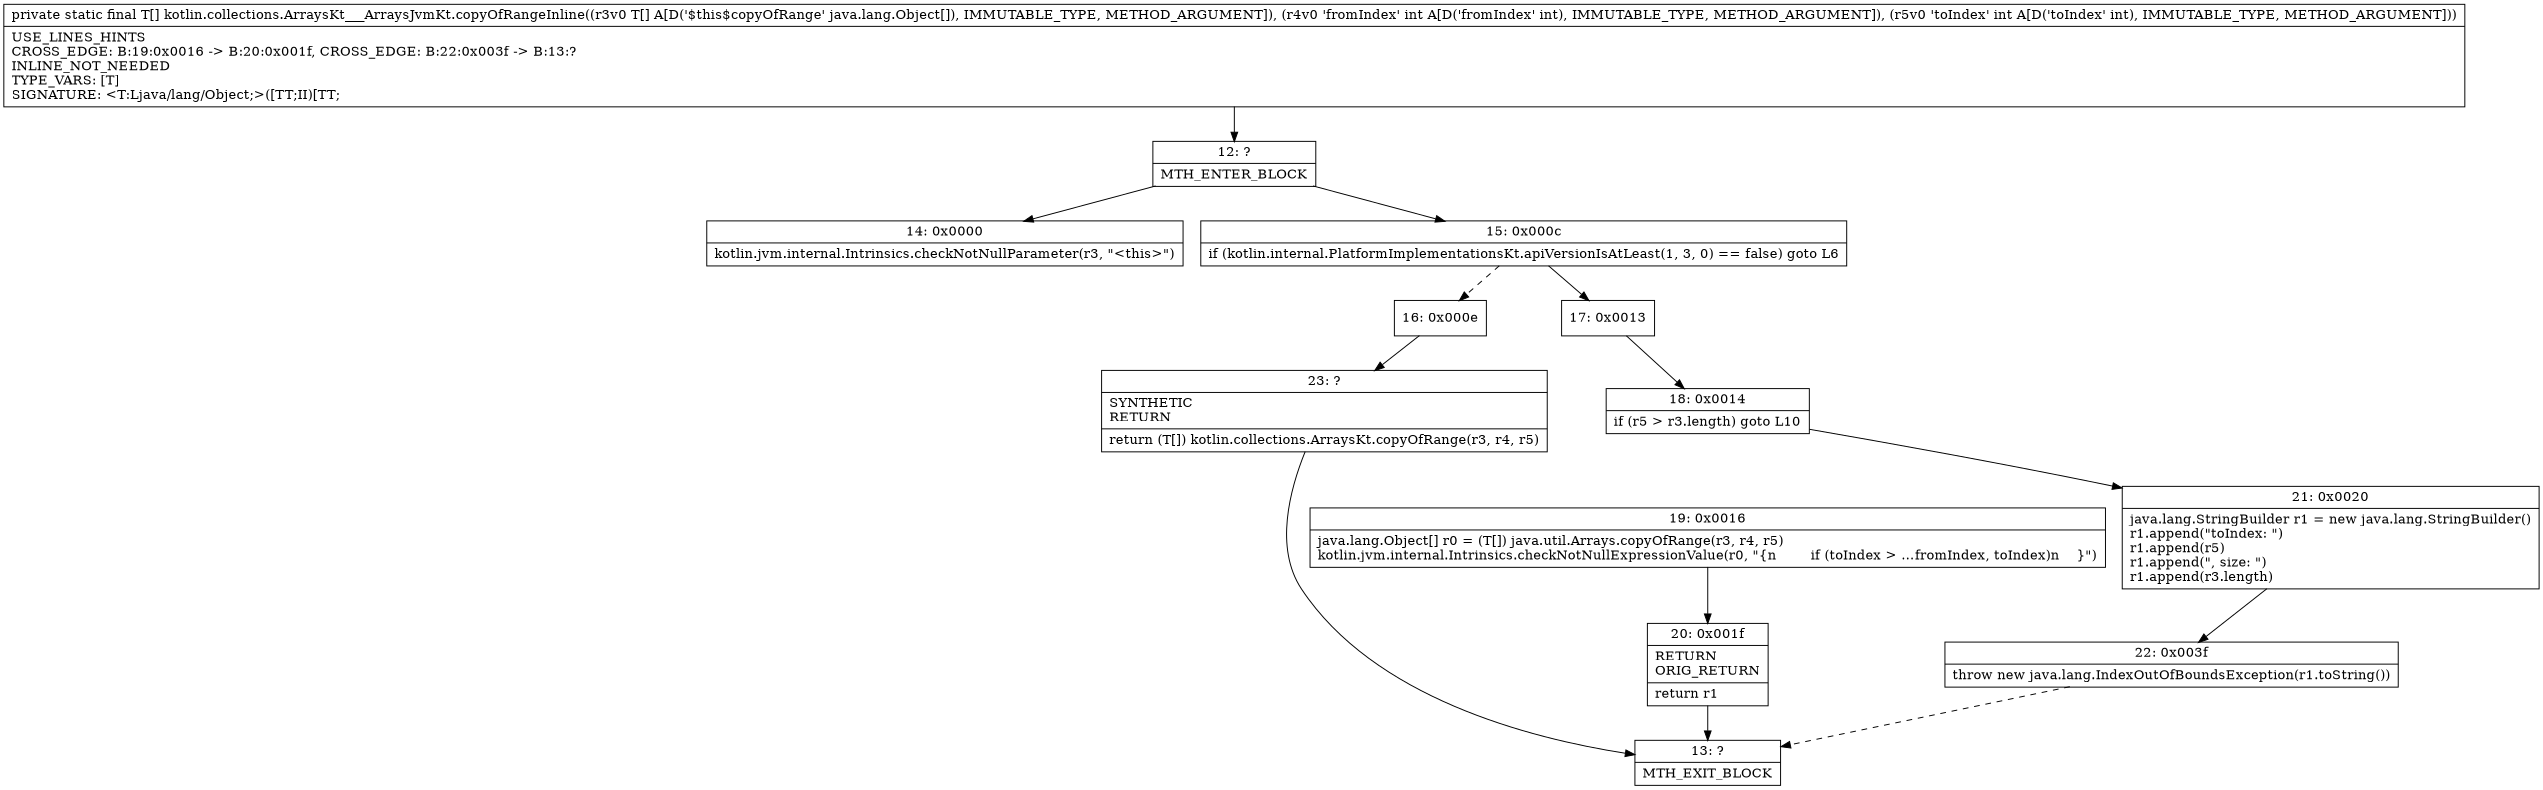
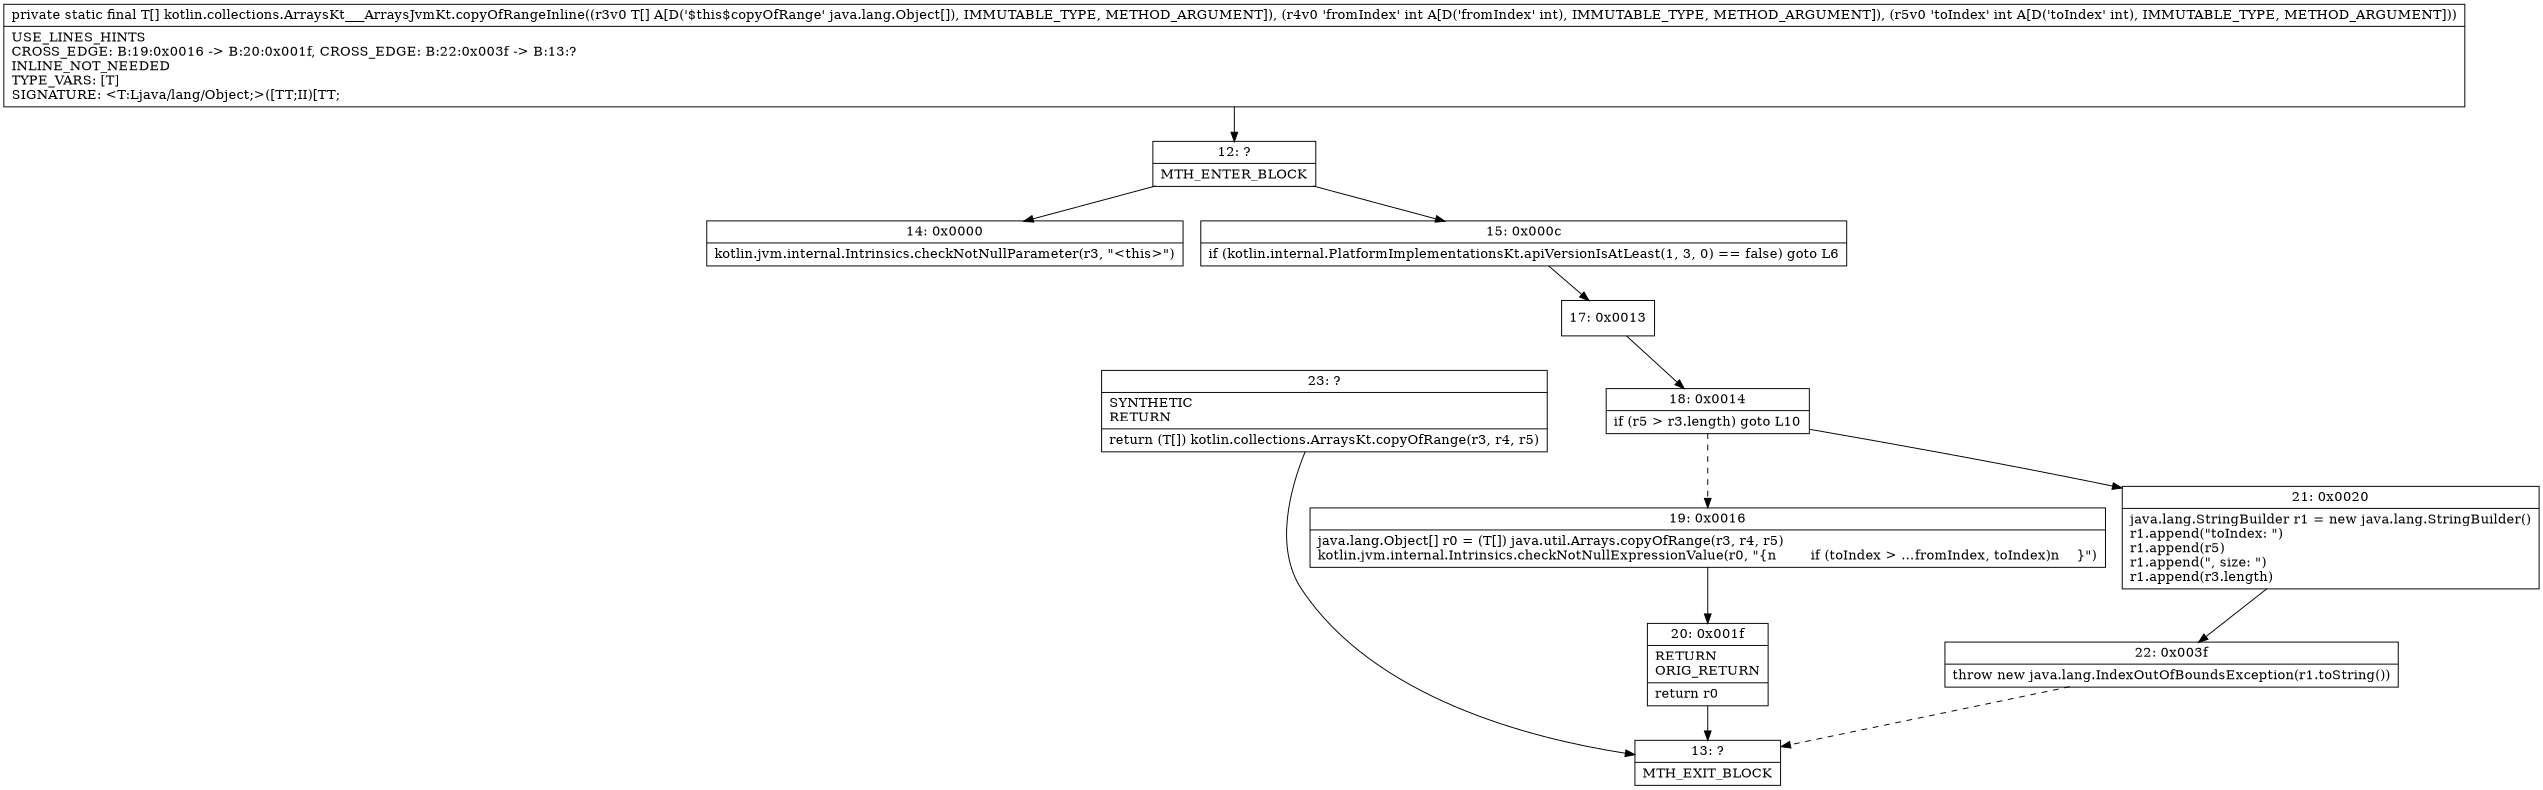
node "16: 0x000e": removed
edge "18: 0x0014" -> "19: 0x0016": added
node "20: 0x001f": text "return r1" -> "return r0"
